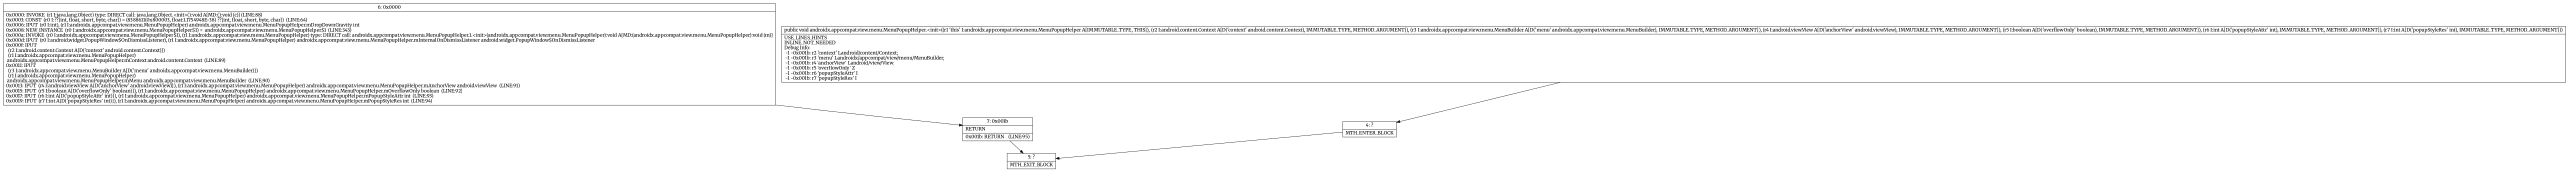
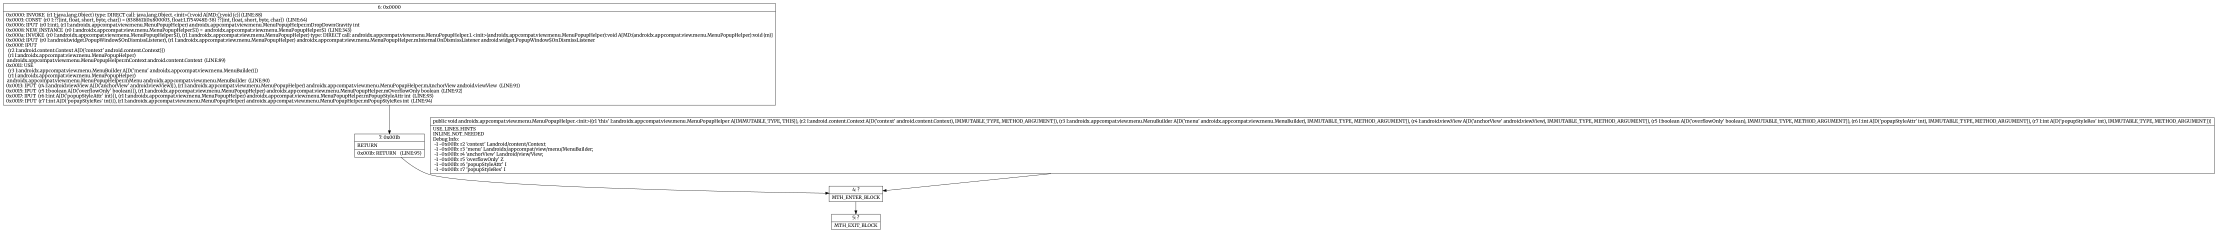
node "6: 0x0000": text "0x0011: IPUT" -> "0x0011: USE"
edge "7: 0x001b" -> "5: ?": now "7: 0x001b" -> "4: ?"
